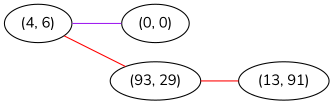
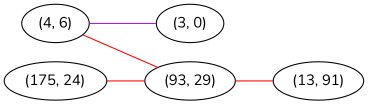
node "(0, 0)": label "(0, 0)" -> "(3, 0)"
node "(175, 24)": added
